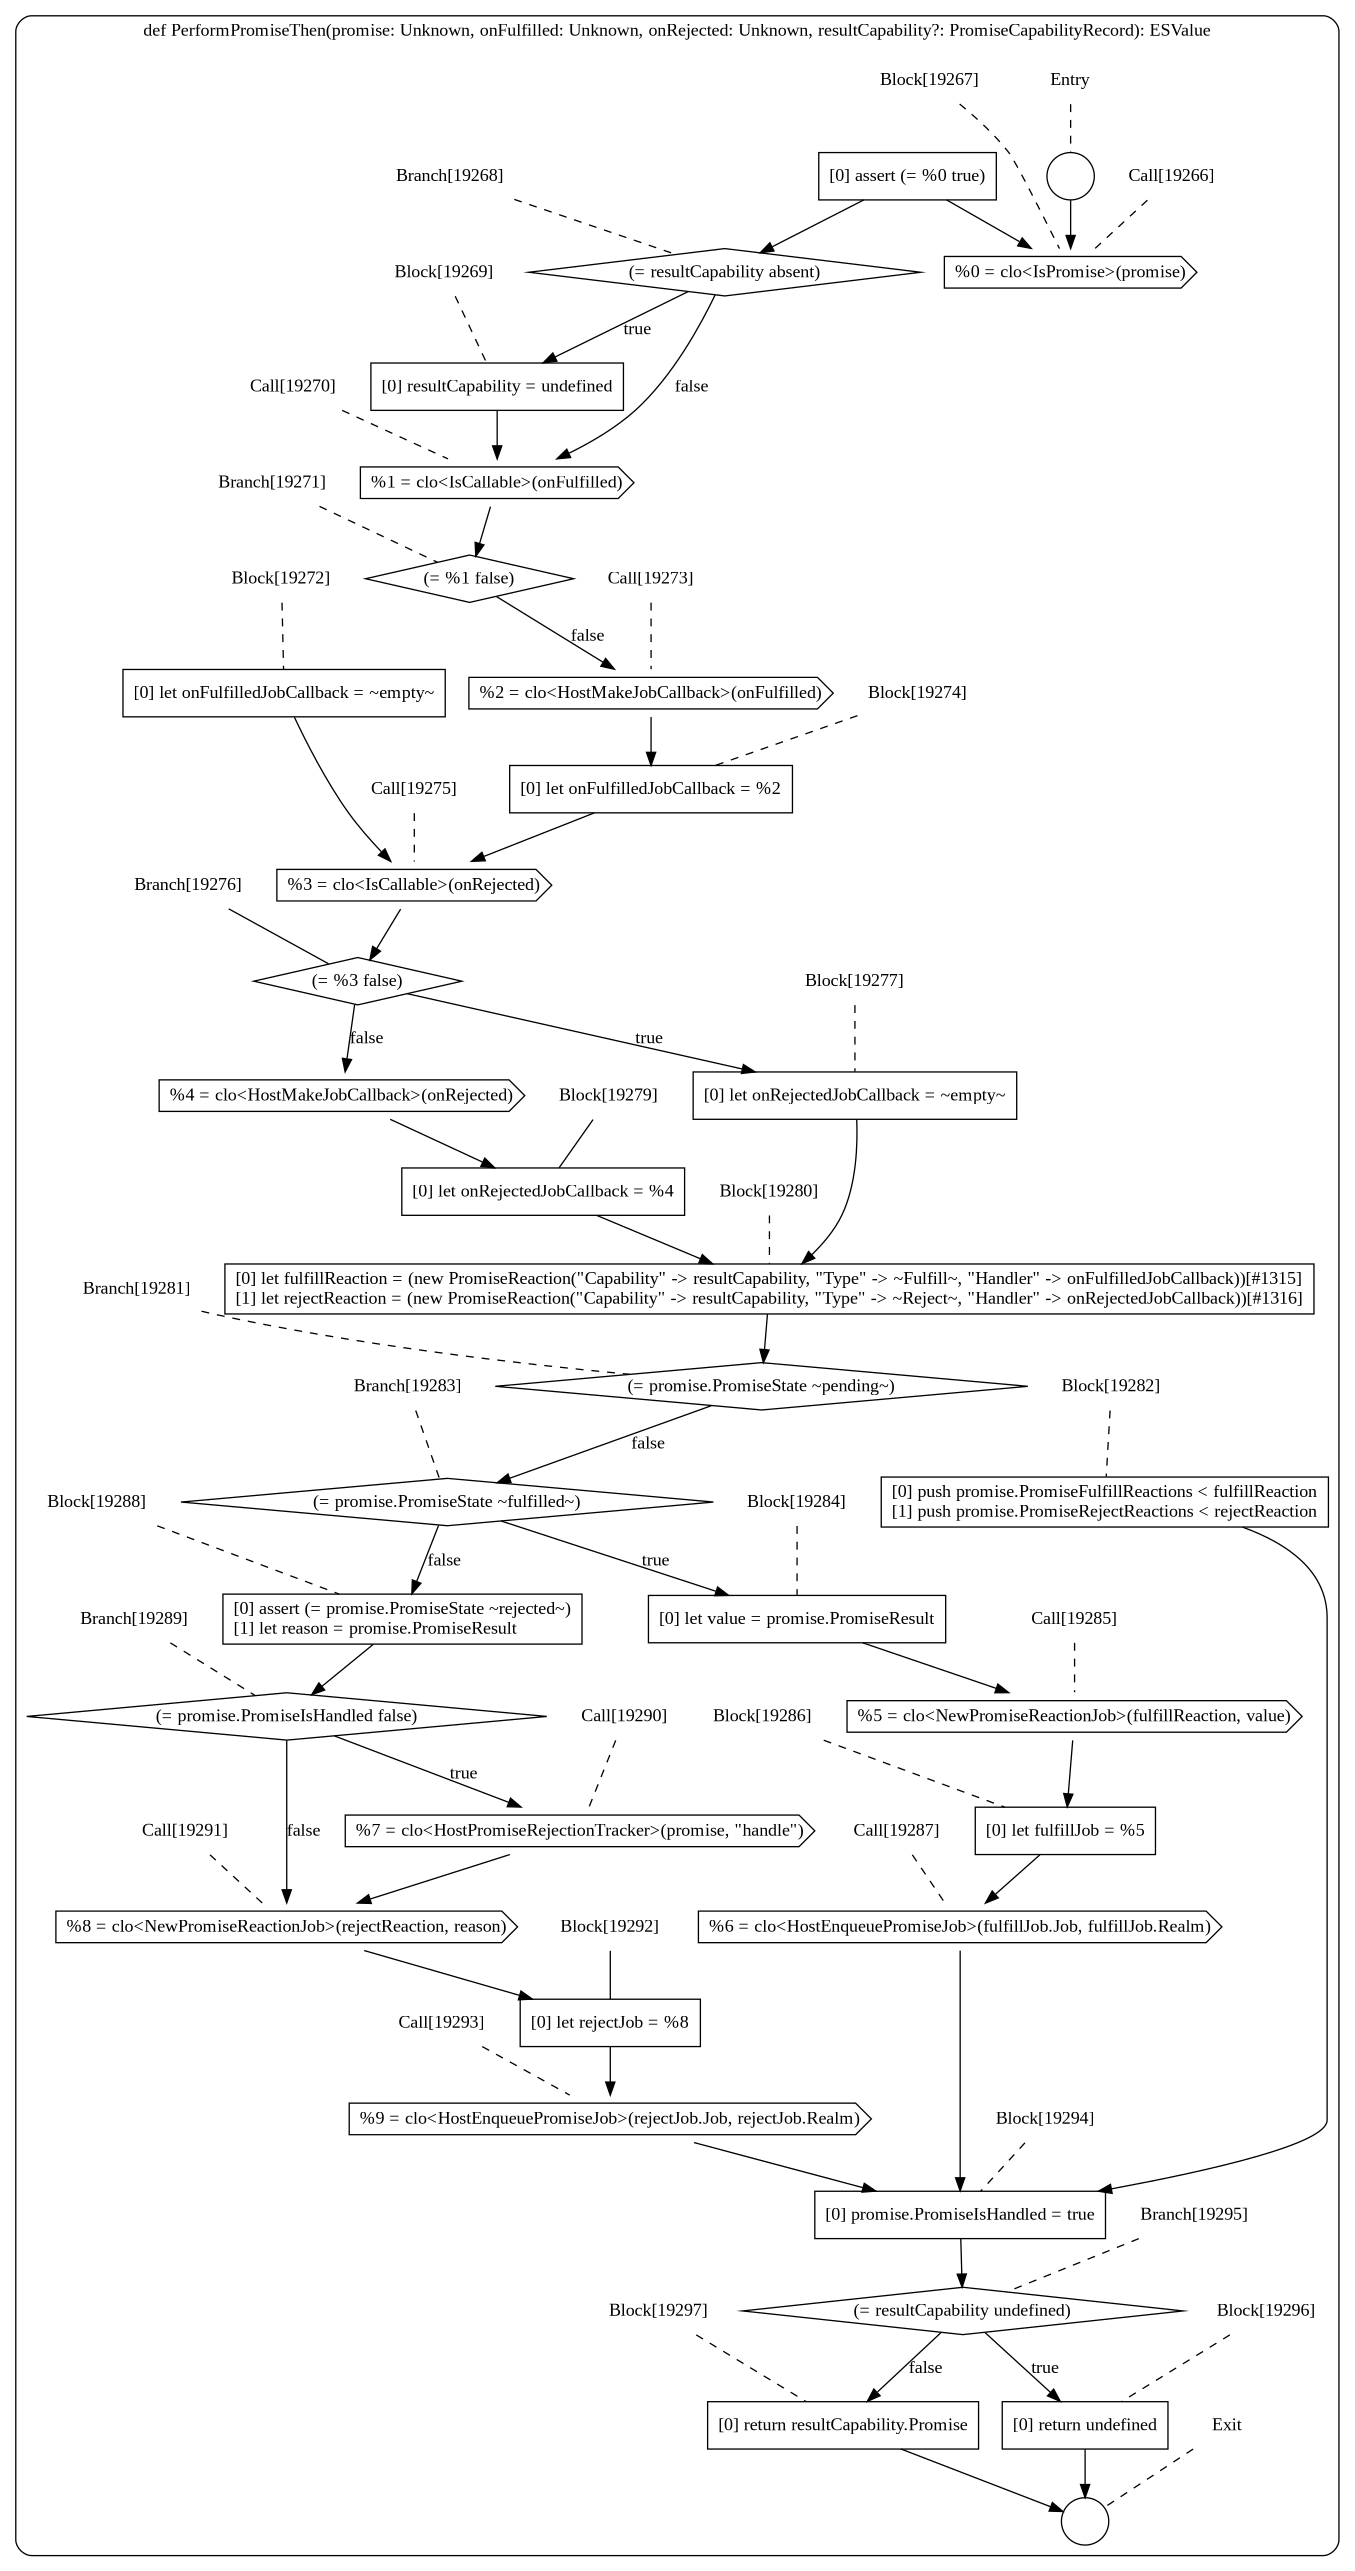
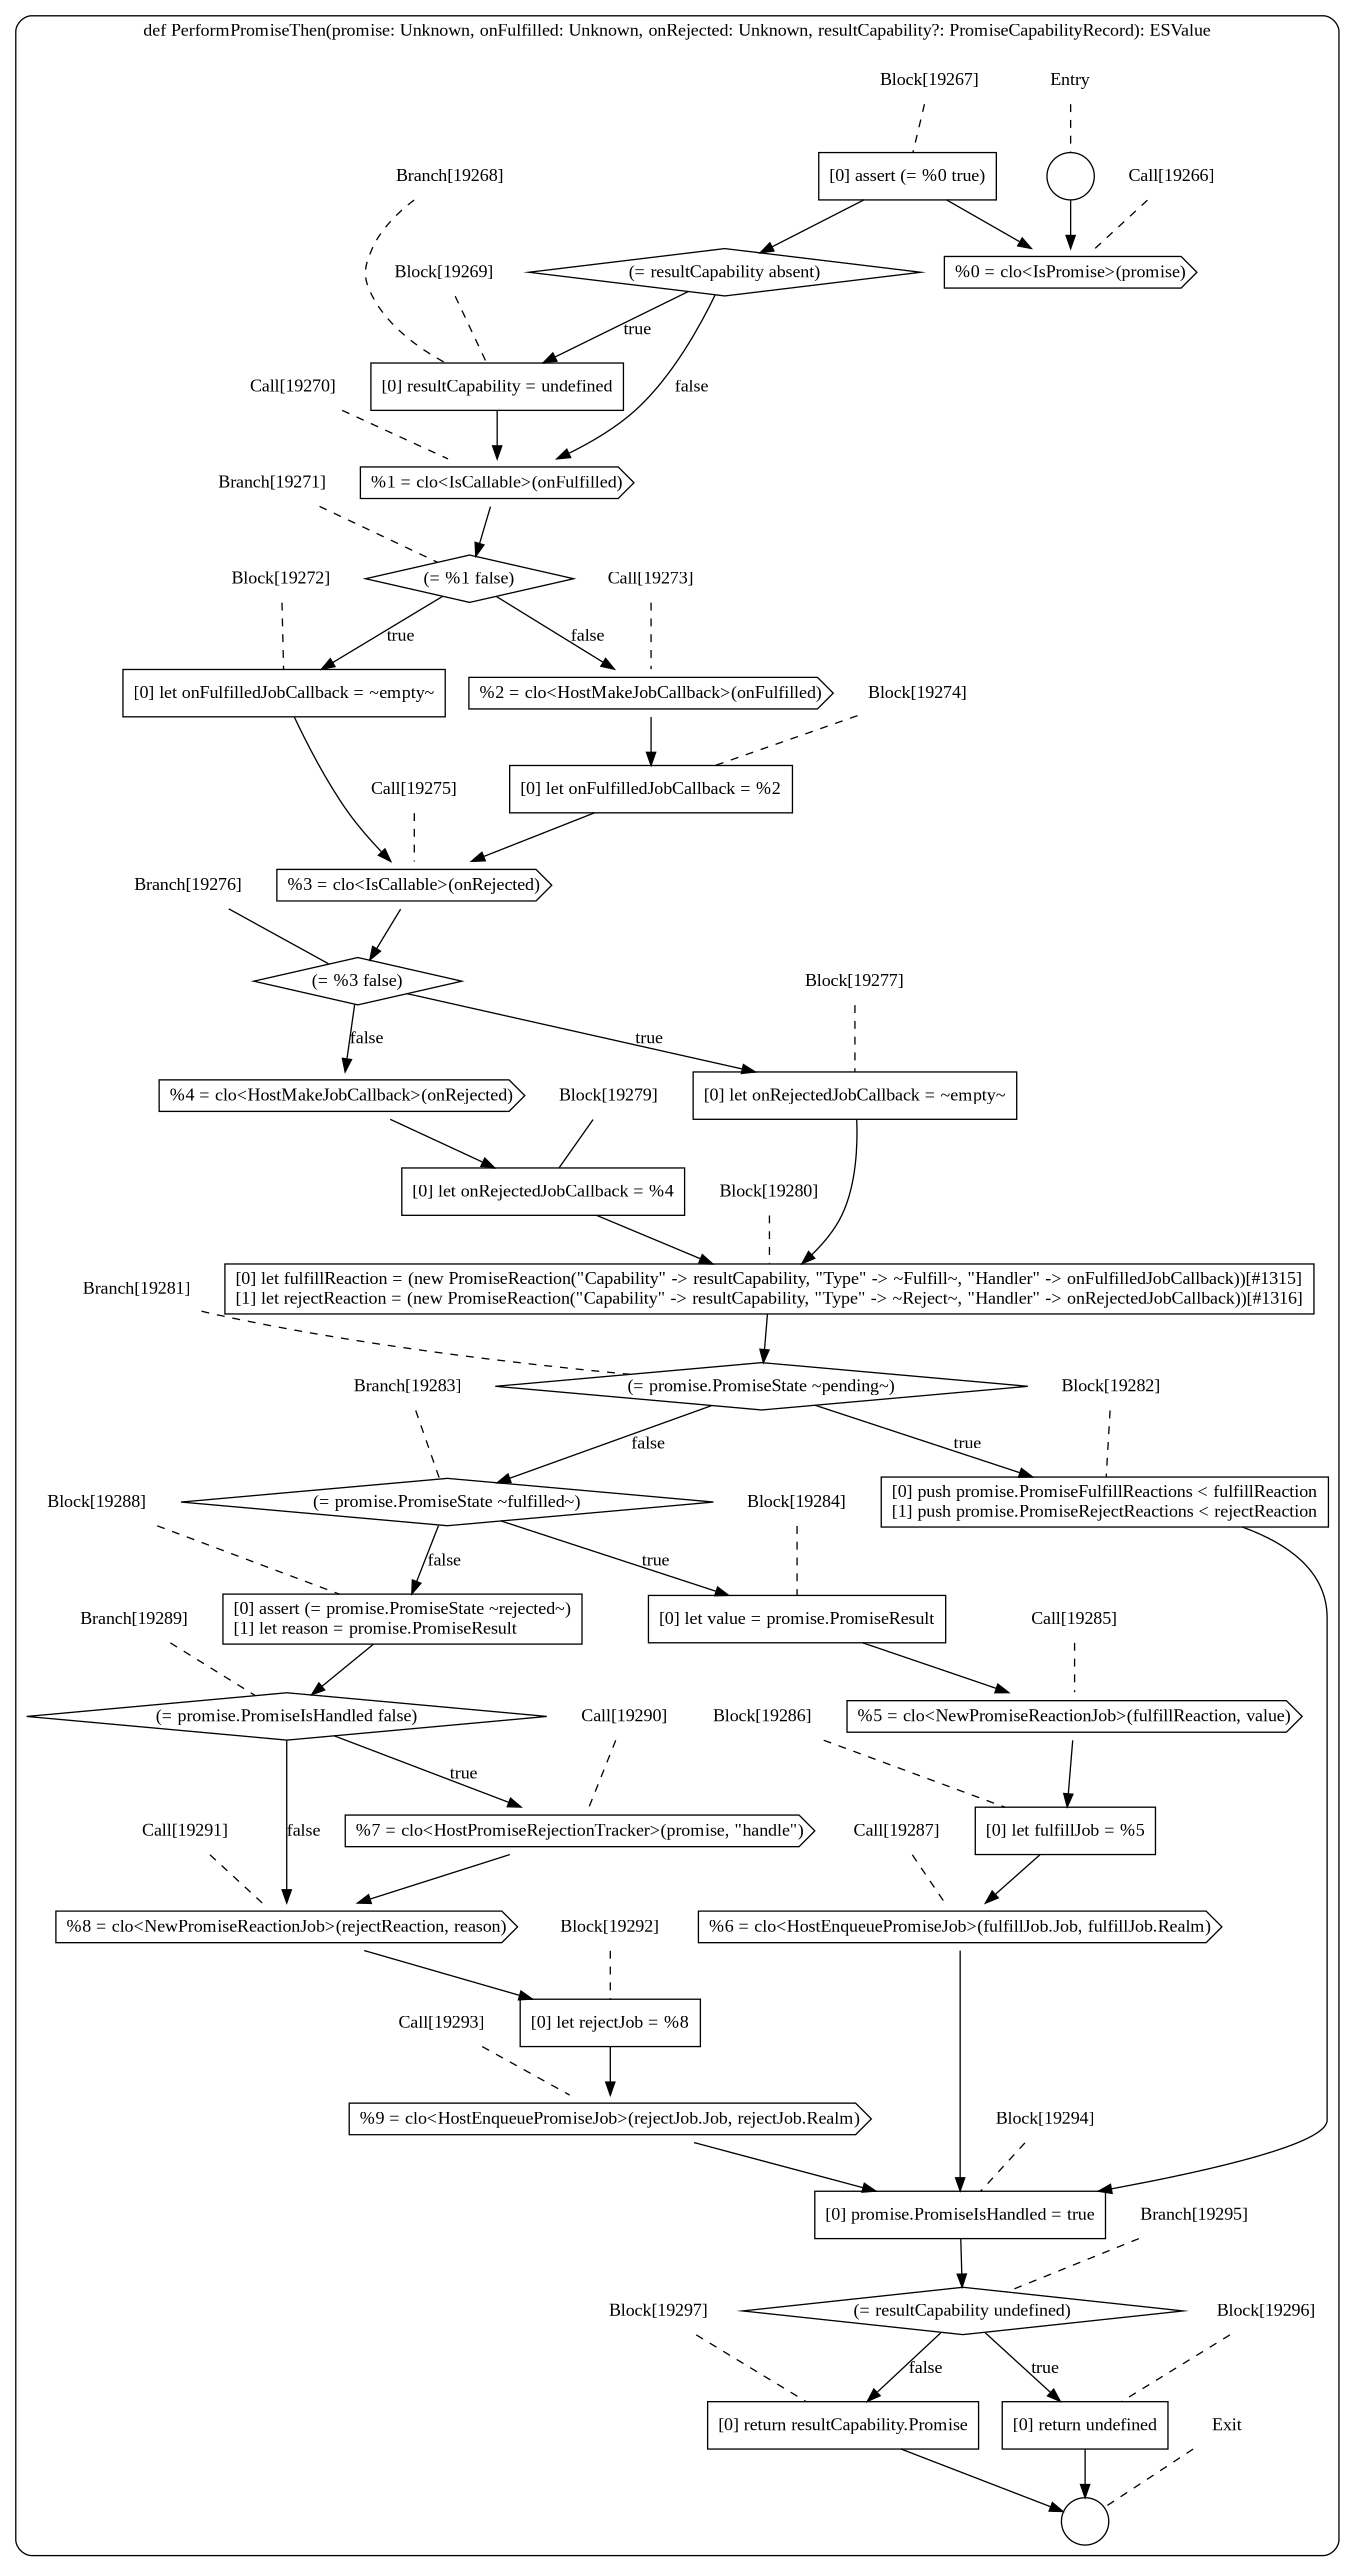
edge "Block[19267]" -- "%0 = clo<IsPromise>(promise)": now "Block[19267]" -- "[0] assert (= %0 true)"
edge "Branch[19268]" -- "(= resultCapability absent)": now "Branch[19268]" -- "[0] resultCapability = undefined"
edge "(= %1 false)" -> "[0] let onFulfilledJobCallback = ~empty~": added, label "true"
edge "(= promise.PromiseState ~pending~)" -> "[0] push promise.PromiseFulfillReactions < fulfillReaction": added, label "true"
edge "Block[19292]" -- "[0] let rejectJob = %8": style solid -> dashed
